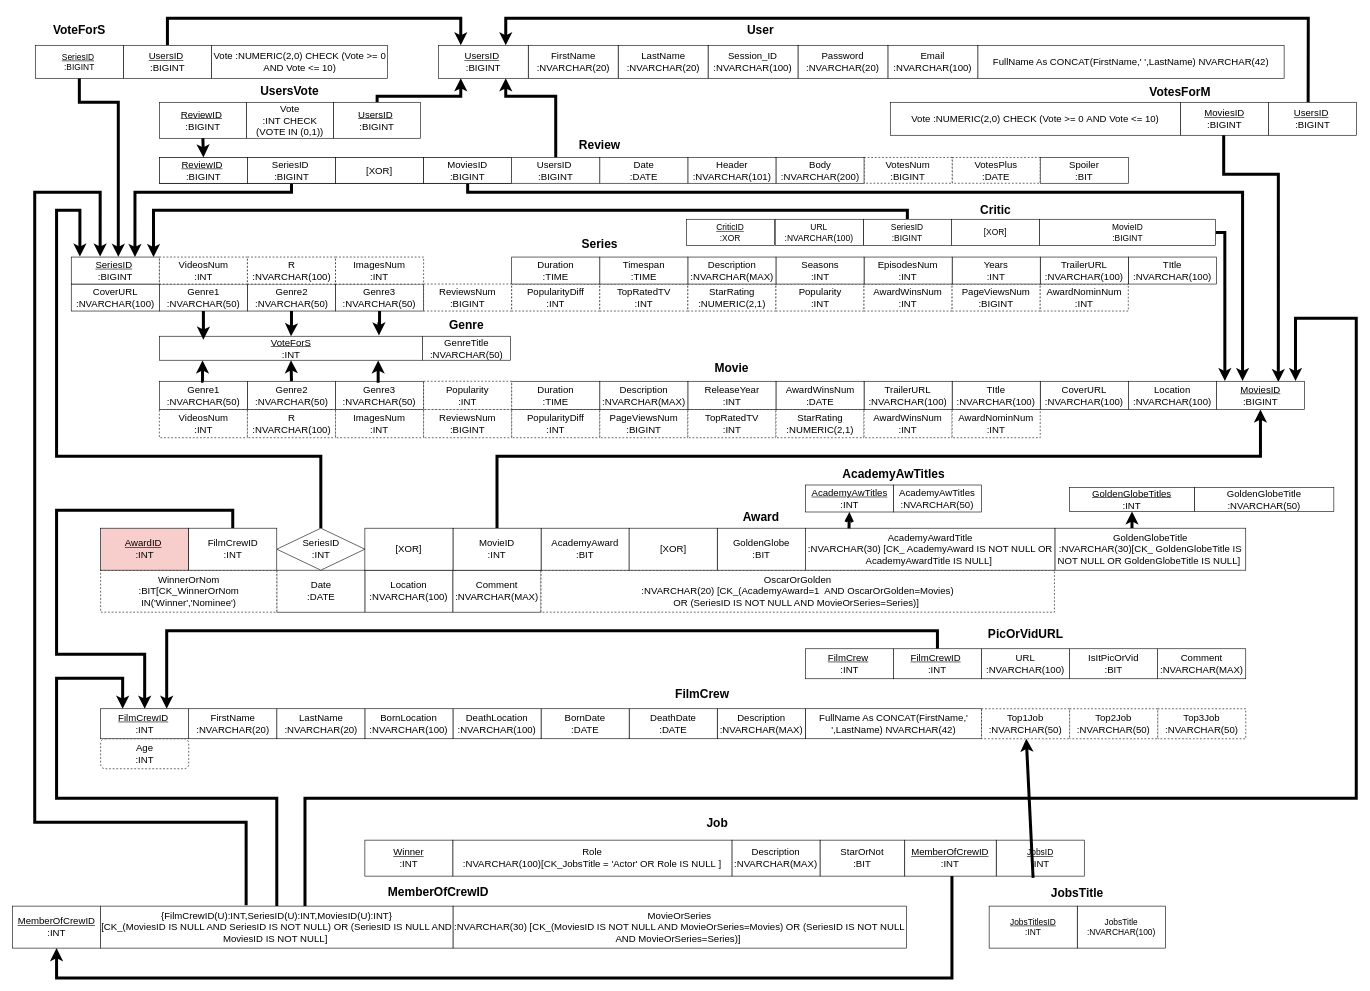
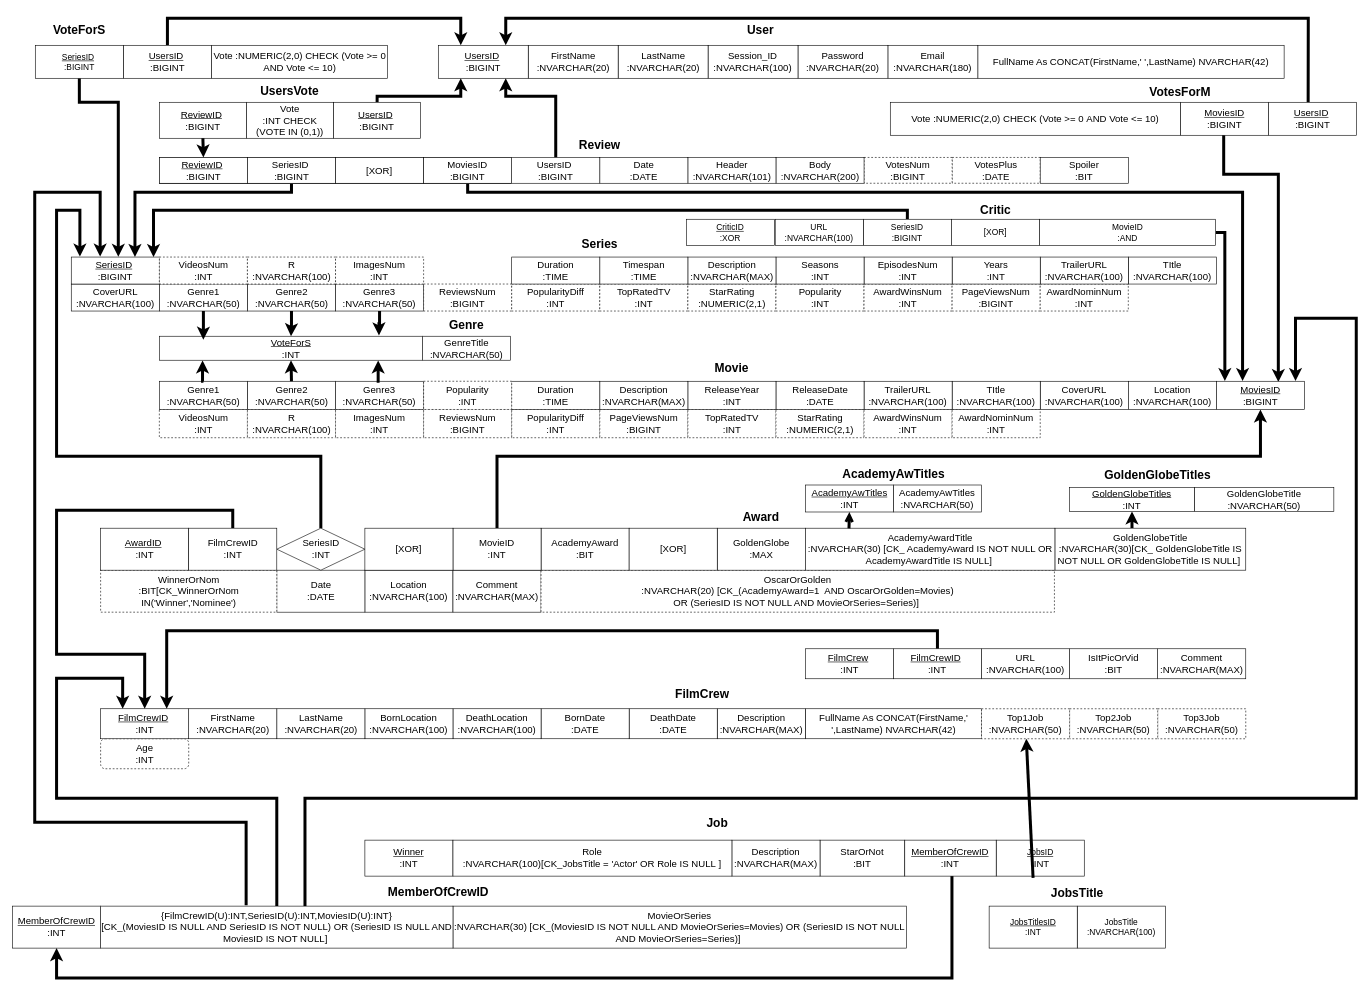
node "Email:NVARCHAR(100)": label "Email:NVARCHAR(100)" -> "Email:NVARCHAR(180)"
node "MovieID:BIGINT": label "MovieID:BIGINT" -> "MovieID:AND"
node "AwardWinsNum:DATE": label "AwardWinsNum:DATE" -> "ReleaseDate:DATE"
node "GoldenGlobeTitles": added
node "AwardID :INT": fillcolor #f8cecc -> #ffffff
node "GoldenGlobe:BIT": label "GoldenGlobe:BIT" -> "GoldenGlobe:MAX"
node "PicOrVidURL": removed
